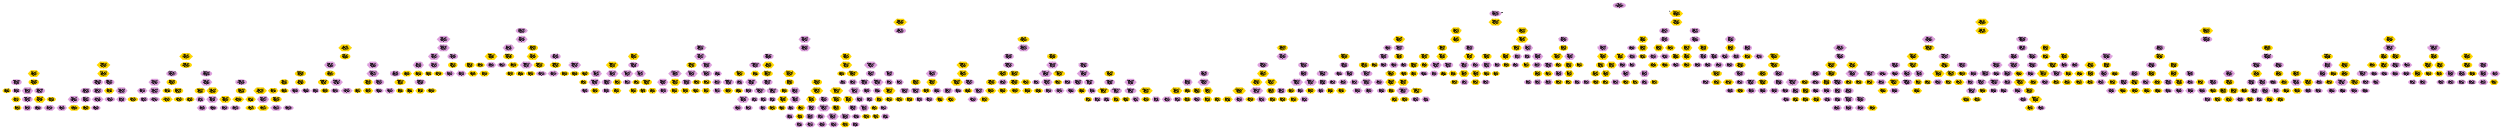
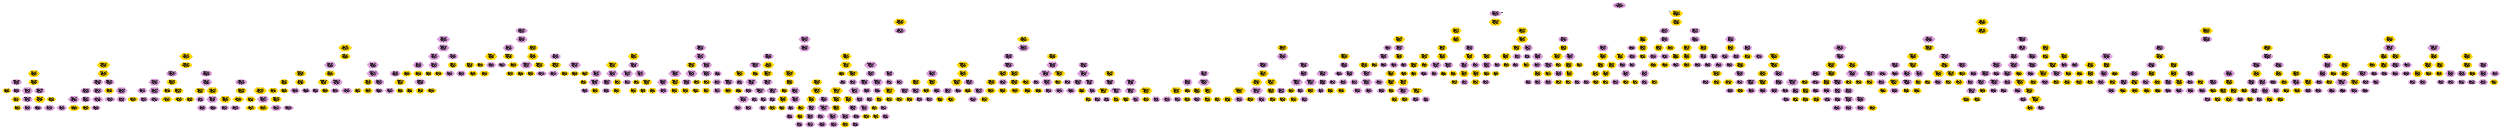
node "gini = 0.391 samples = 30 value = [22, 8] class = False": added
